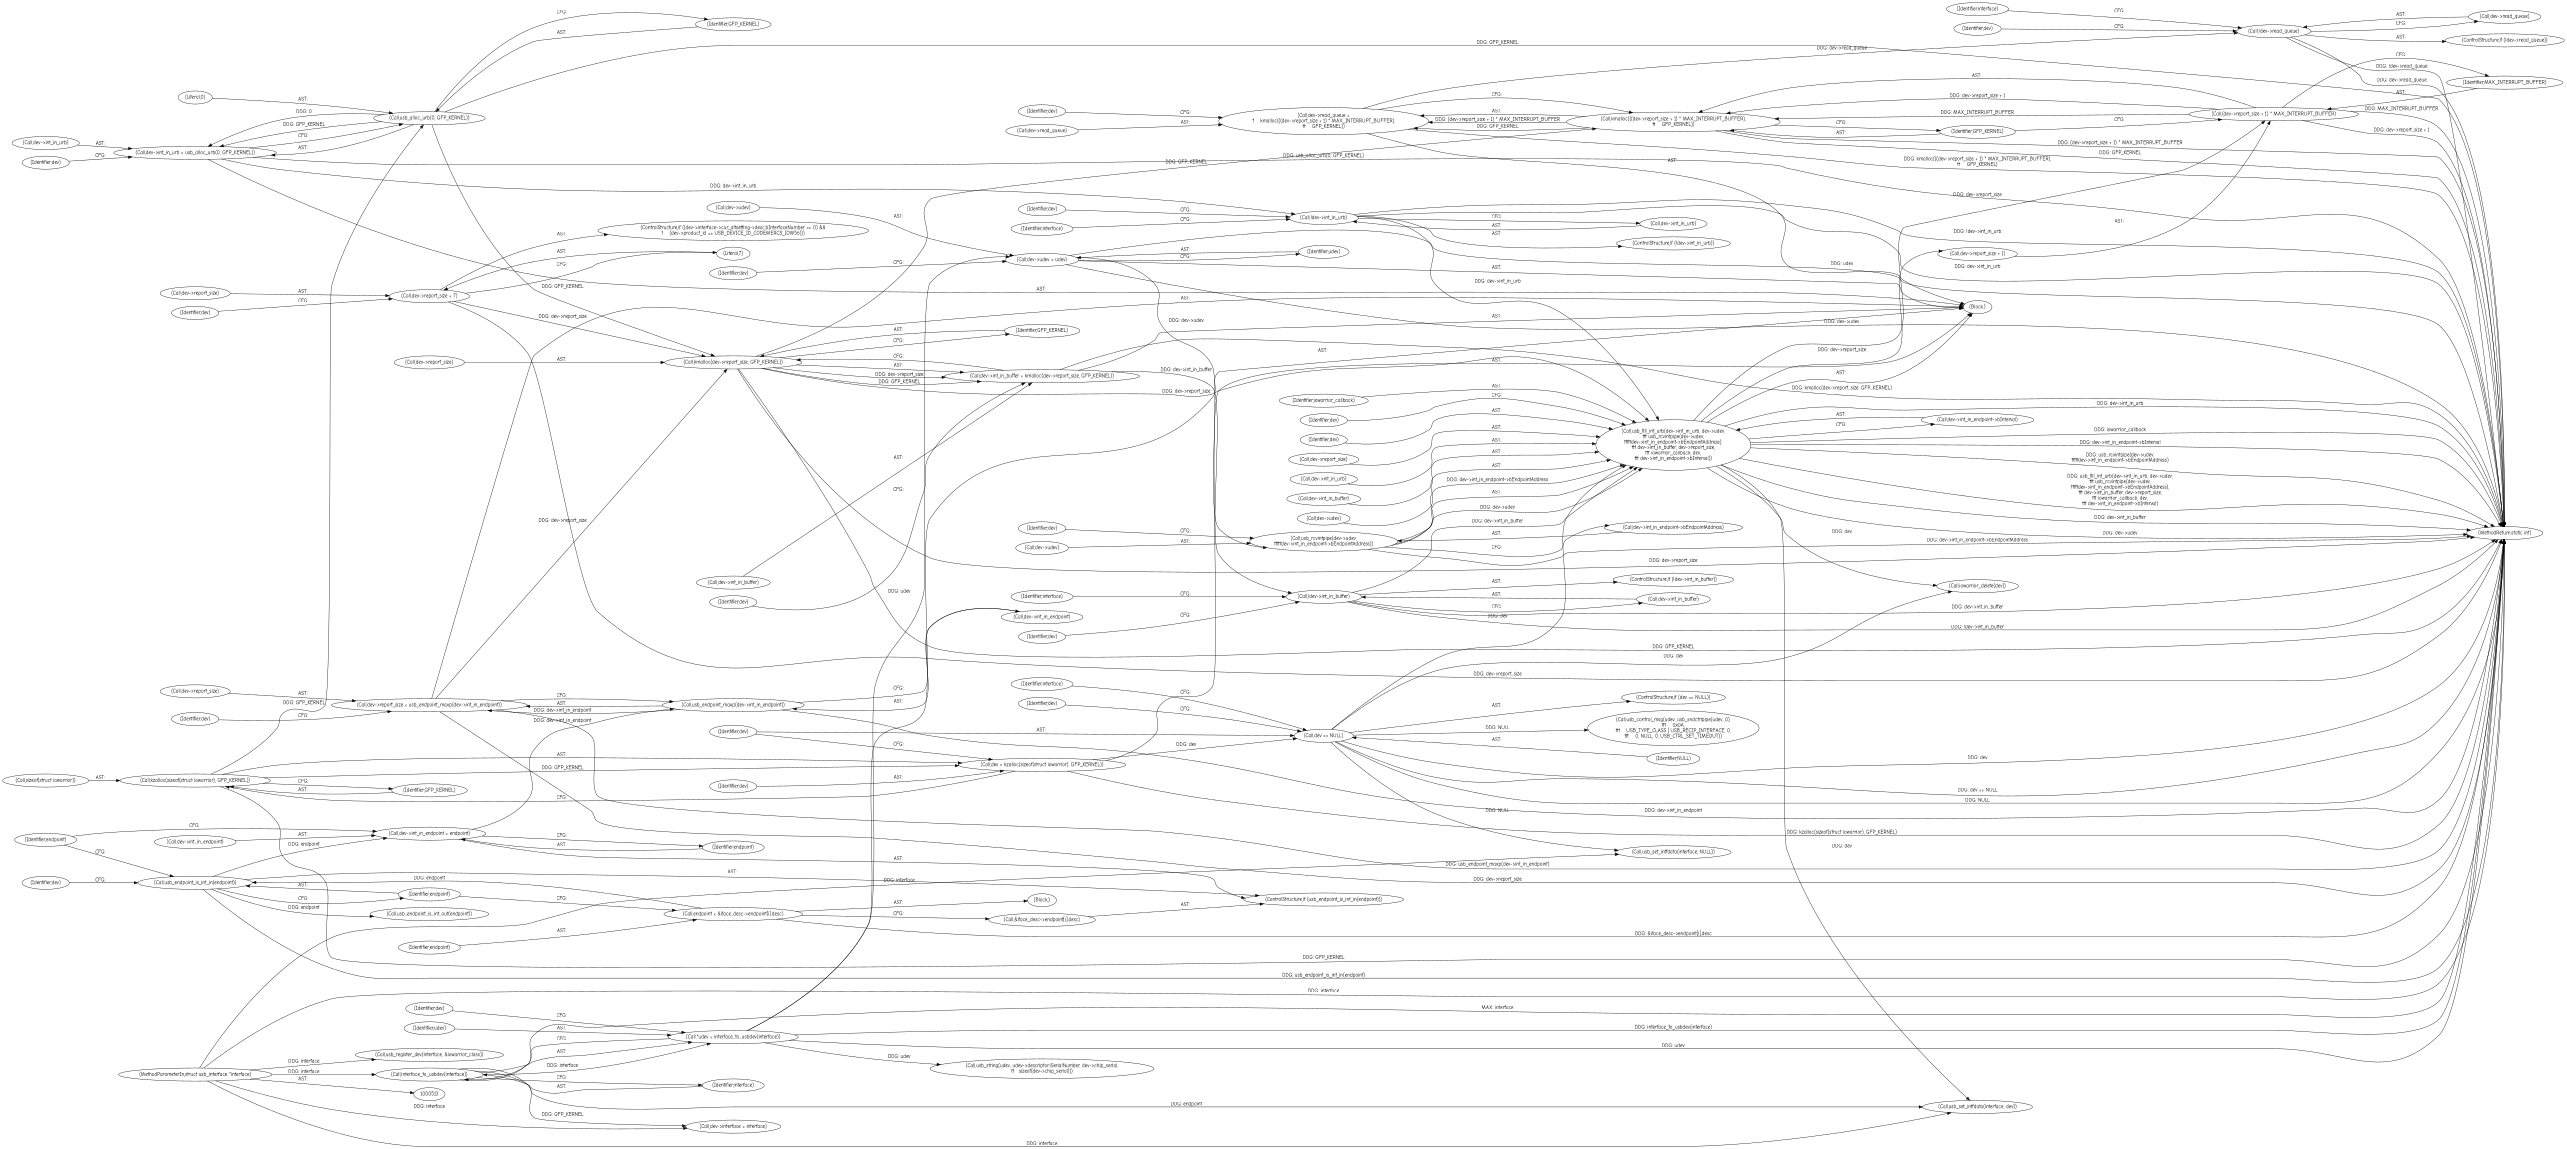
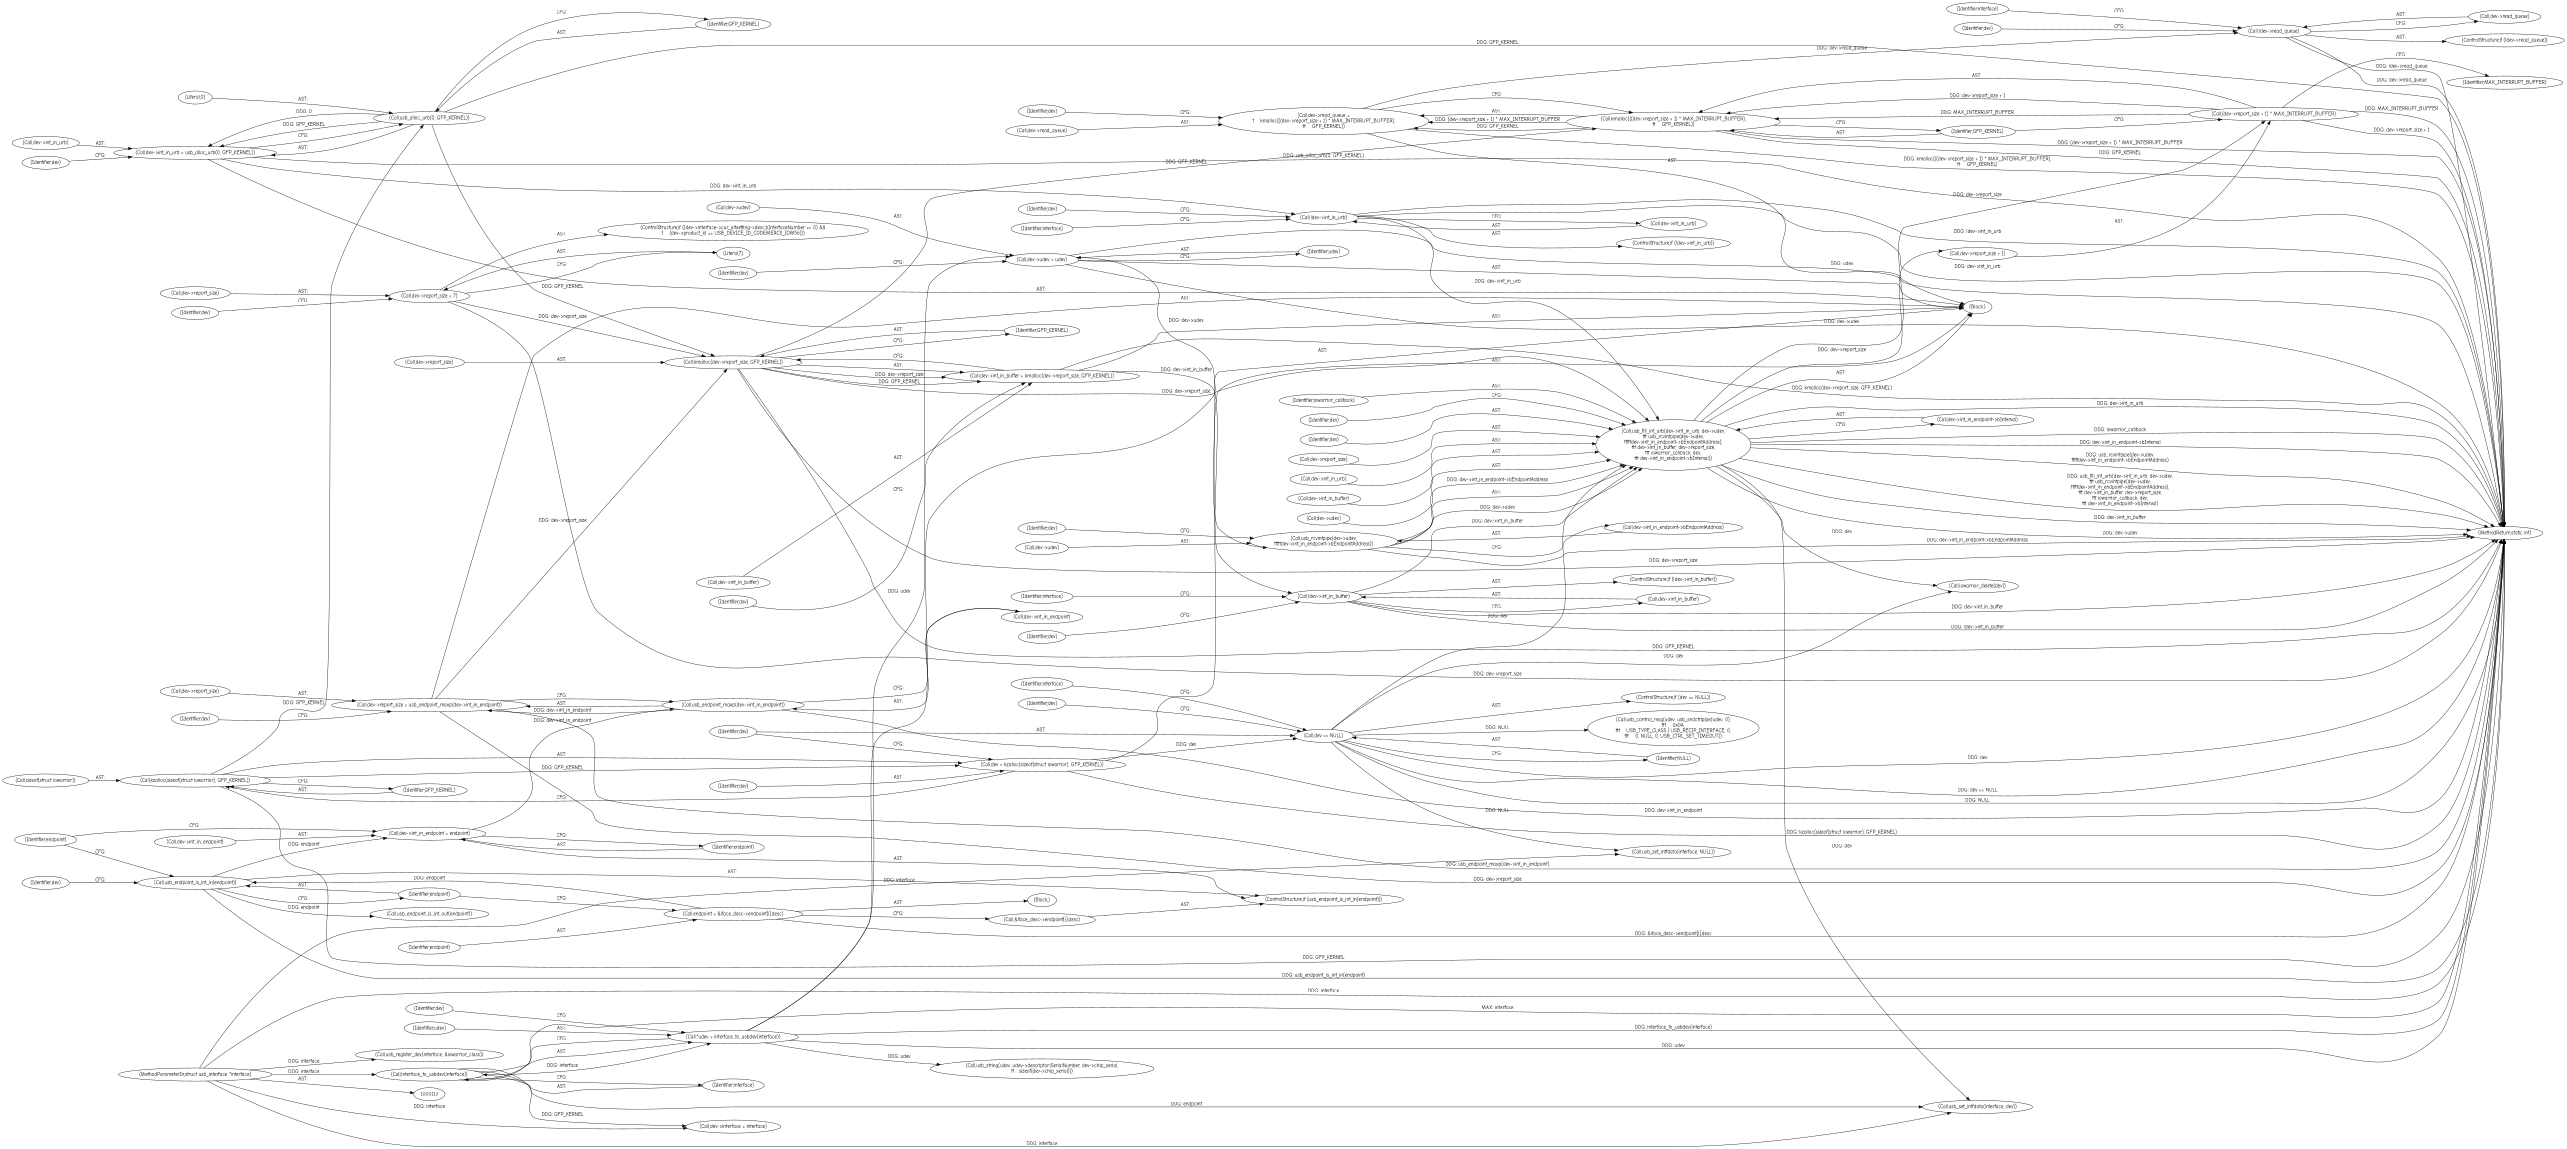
edge "(Identifier,MAX_INTERRUPT_BUFFER)" -> "(Call,(dev->report_size + 1) * MAX_INTERRUPT_BUFFER)": removed, label "AST:"
edge "(Call,dev == NULL)" -> "(Identifier,NULL)": added, label "CFG:"
node "1000513": label "1000513" -> "1000113"
